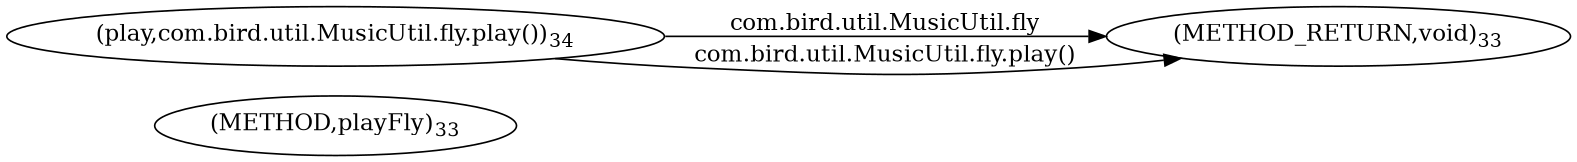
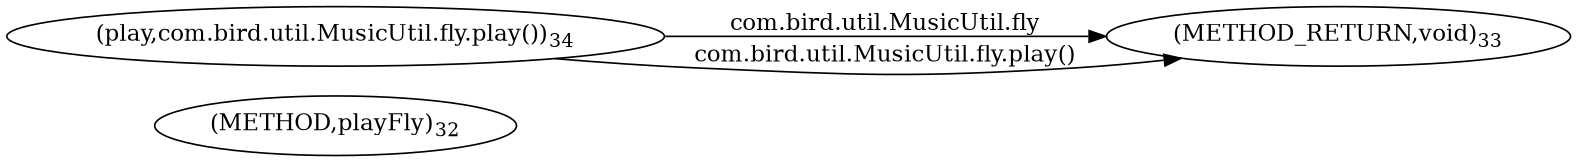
node "(METHOD,playFly)": text "33" -> "32"
